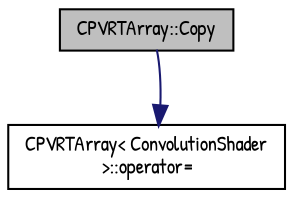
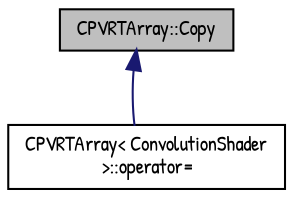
edge "CPVRTArray::Copy" -> "CPVRTArray< ConvolutionShader >::operator=": reversed
